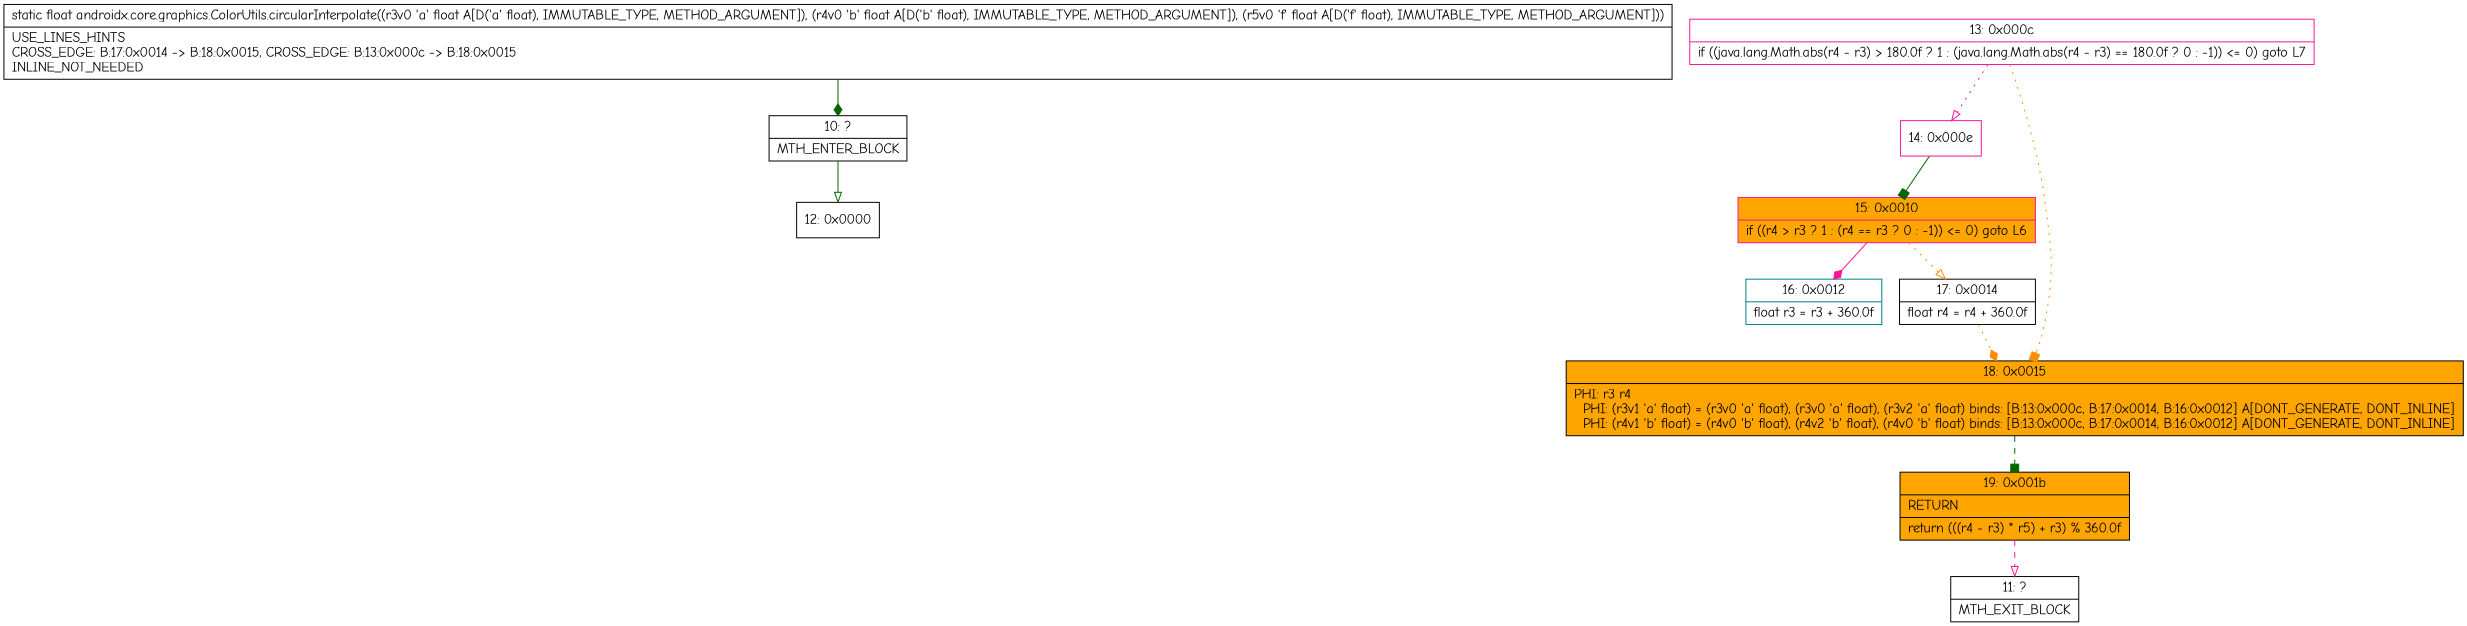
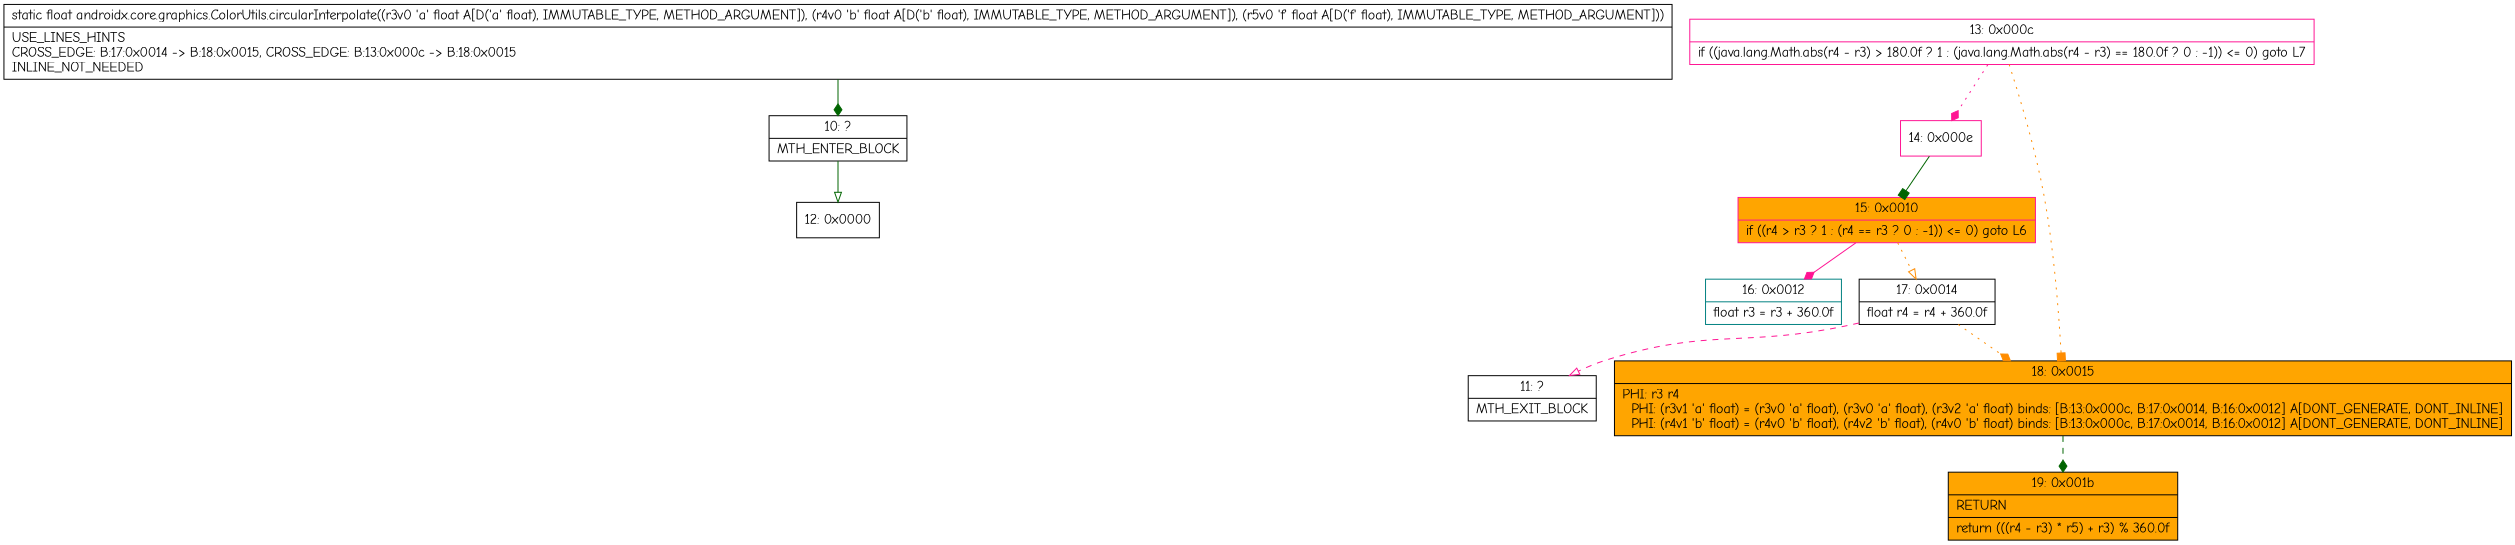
edge "13: 0x000c" -> "14: 0x000e": arrowhead onormal -> diamond
edge "18: 0x0015" -> "19: 0x001b": arrowhead box -> diamond
edge "19: 0x001b" -> "11: ?": now "17: 0x0014" -> "11: ?"
